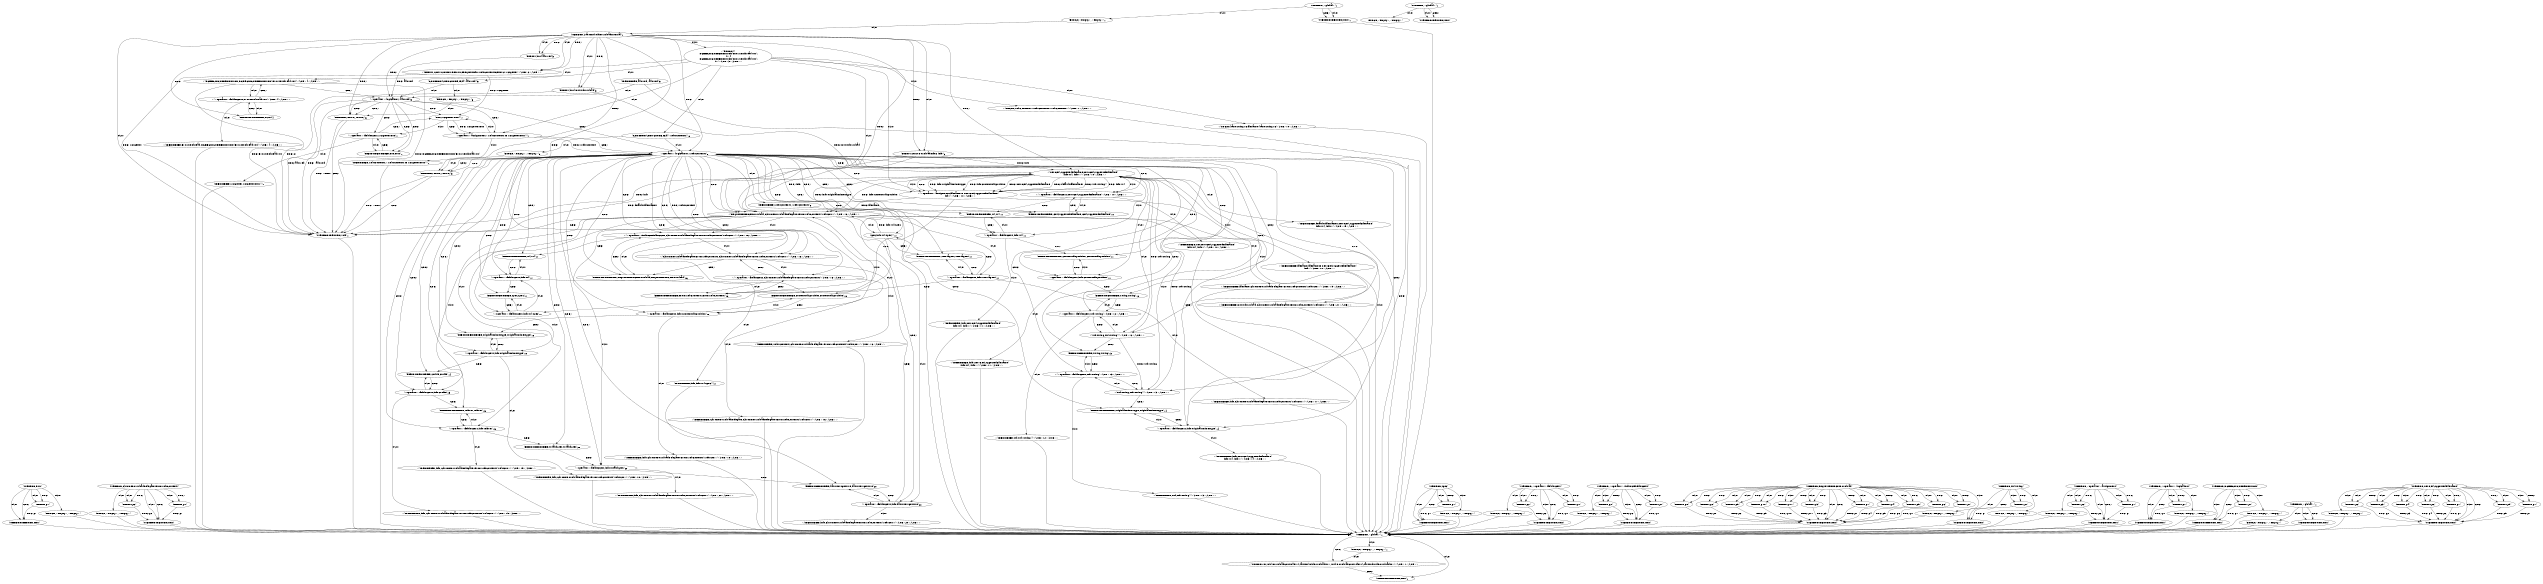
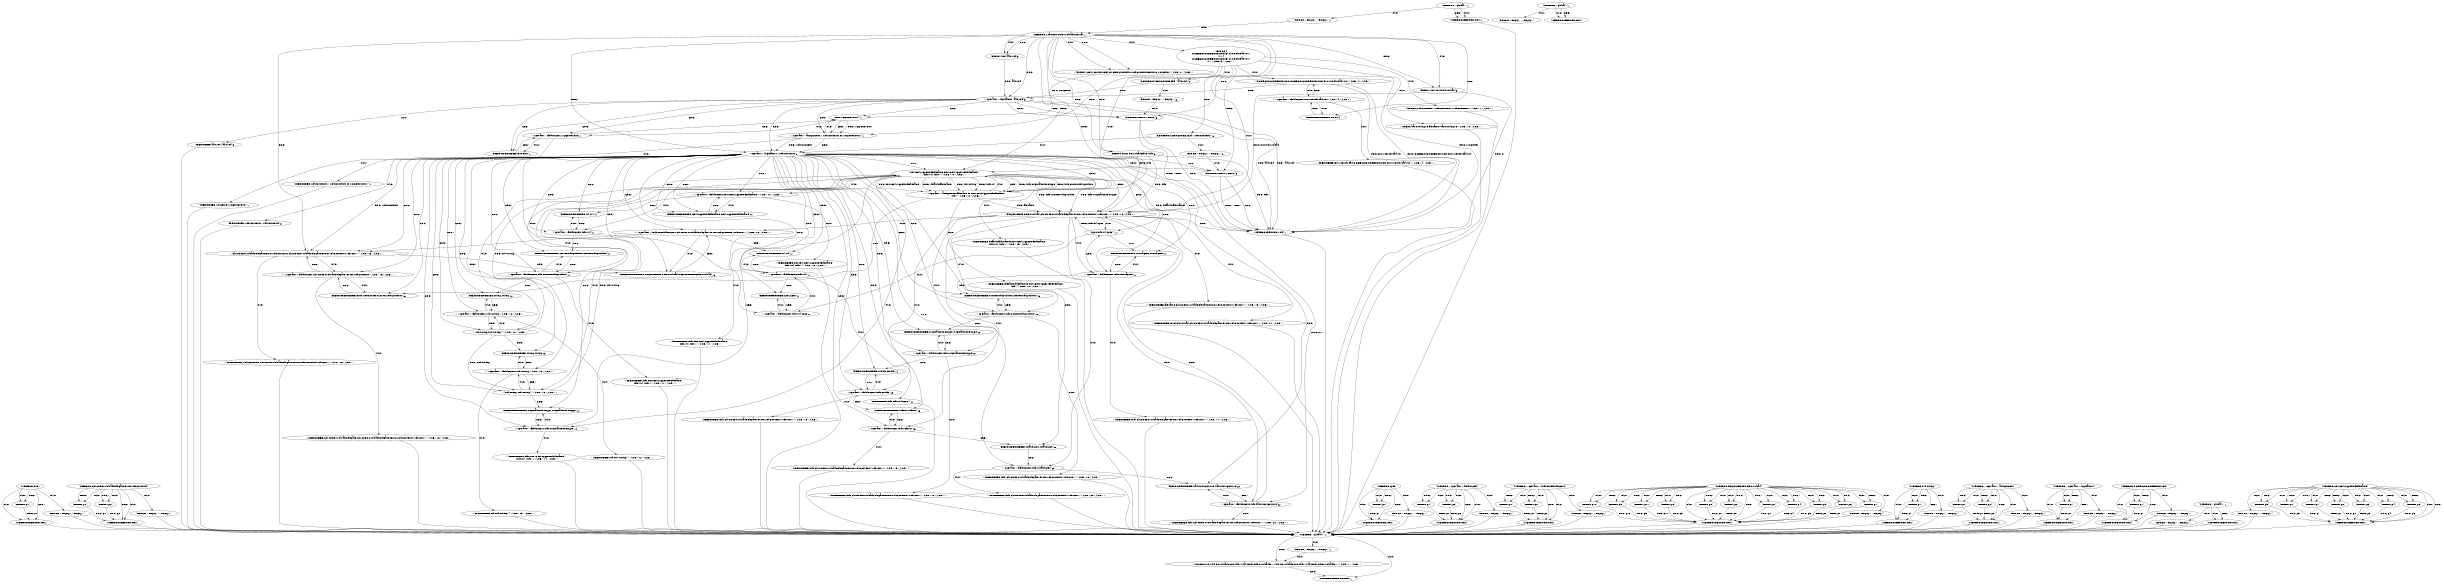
edge "(METHOD,StartAndroidDownloadInternal)" -> "(METHOD_RETURN,void)": removed, label "AST:"
edge "(IDENTIFIER,allowed,!allowed)" -> "(<operator>.logicalNot,!allowed)": reversed
edge "(<operator>.logicalNot,!web_contents)" -> "(<operator>.fieldAccess,info.user_agent)": added, label "CDG:"
edge "(<operator>.logicalNot,!web_contents)" -> "(<operator>.fieldAccess,info.has_user_gesture)": label "CDG: " -> "DDG: p11"
